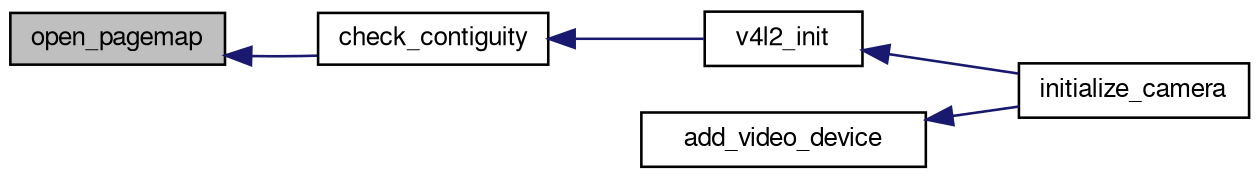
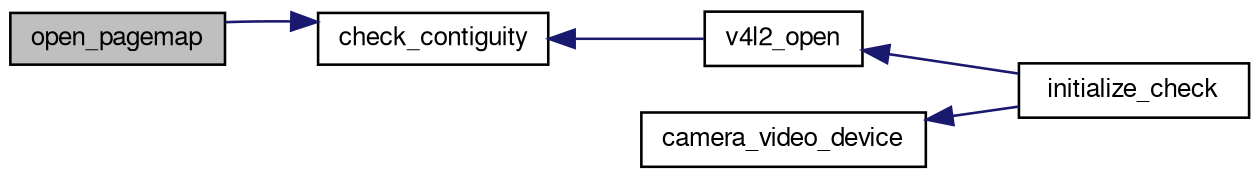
node "v4l2_init": label "v4l2_init" -> "v4l2_open"
edge "check_contiguity" -> "open_pagemap": reversed
node "initialize_camera": label "initialize_camera" -> "initialize_check"
node "add_video_device": label "add_video_device" -> "camera_video_device"
